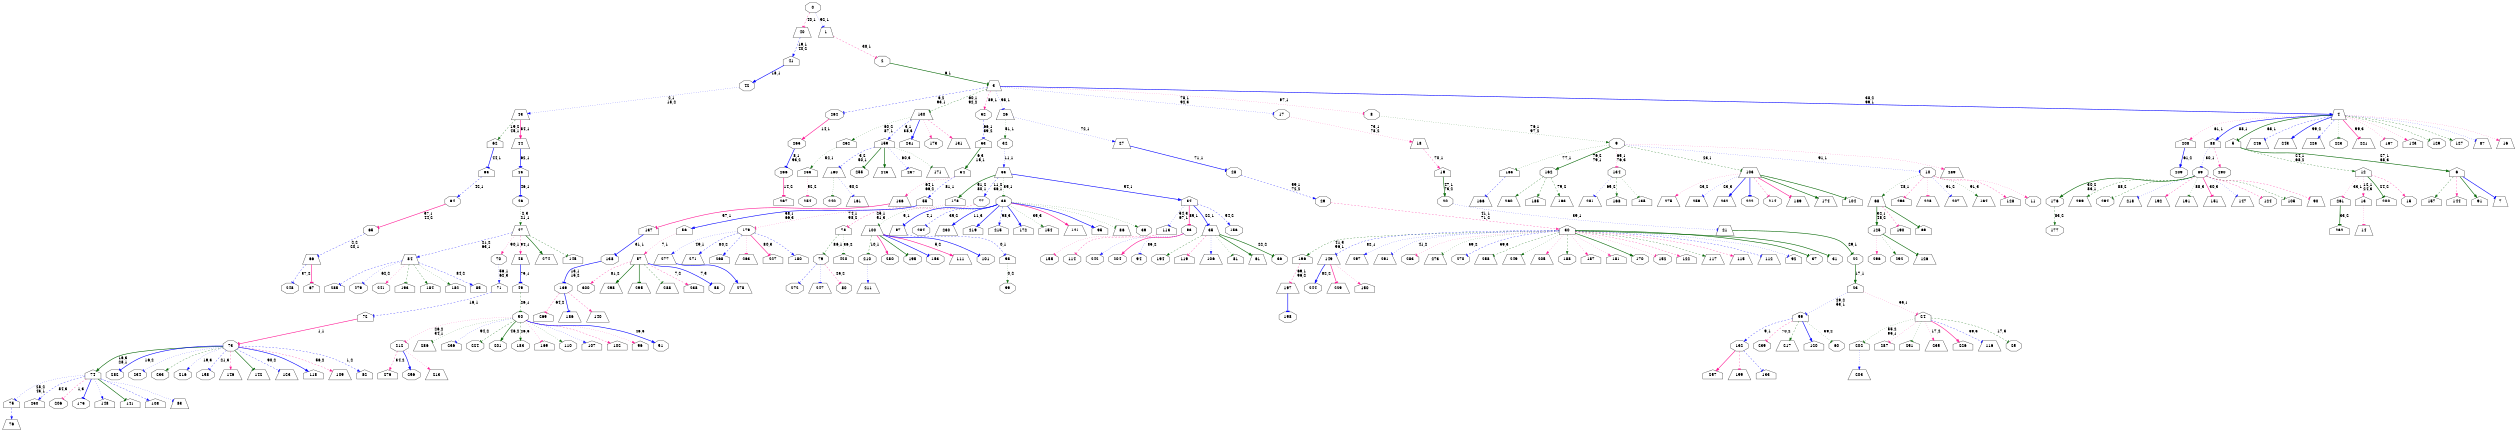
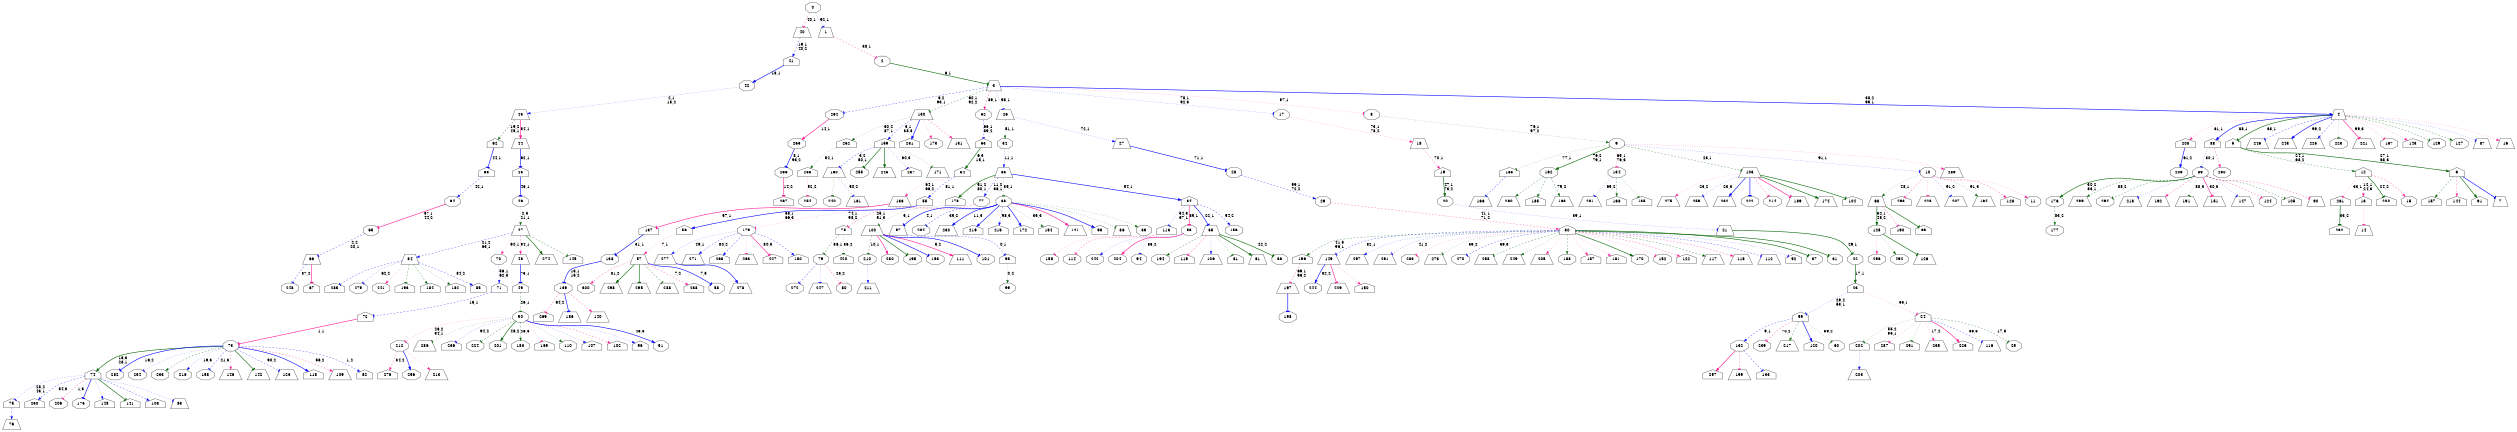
edge "50" -> "96": color deeppink -> blue
